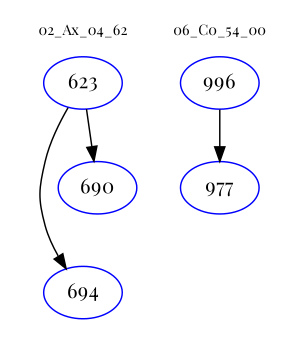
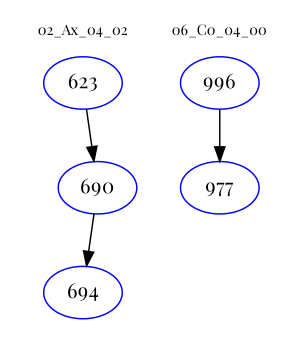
cluster "02_Ax_04_62": label "02_Ax_04_62" -> "02_Ax_04_02"
cluster "06_C0_54_00": label "06_C0_54_00" -> "06_C0_04_00"
edge "623" -> "694": now "690" -> "694"
